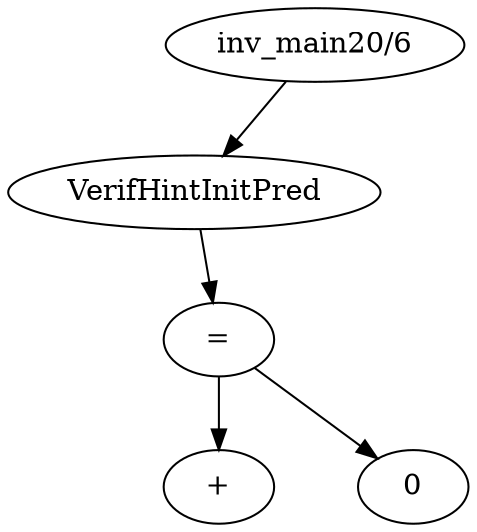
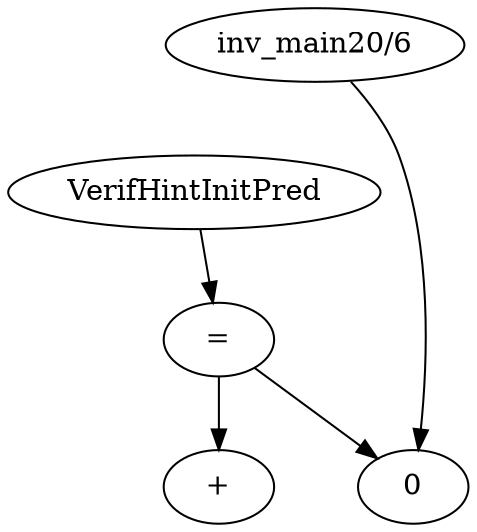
edge "inv_main20/6" -> "VerifHintInitPred": now "inv_main20/6" -> "0"
